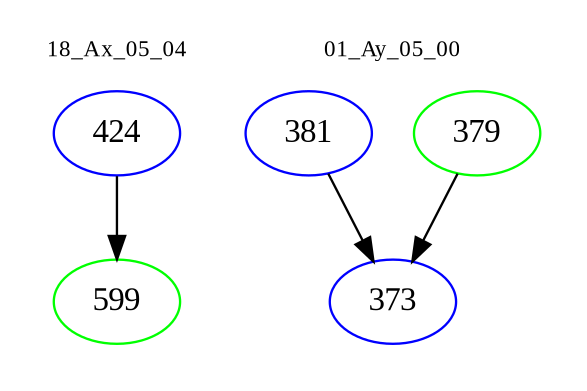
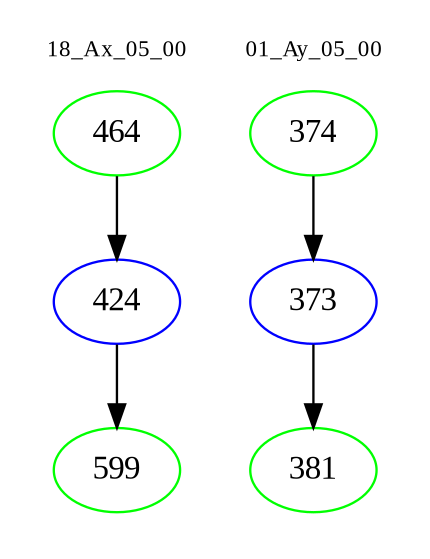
cluster "18_Ax_05_04": label "18_Ax_05_04" -> "18_Ax_05_00"
node "464": added
node "381": color blue -> green
node "379": label "379" -> "374"
edge "381" -> "373": reversed
